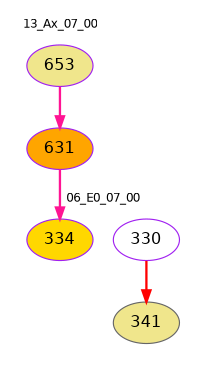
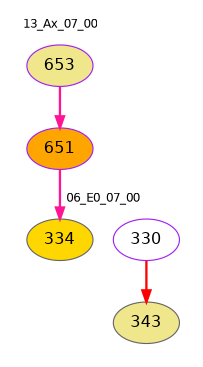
node "631": label "631" -> "651"
node "334": color purple -> gray40
node "341": label "341" -> "343"
